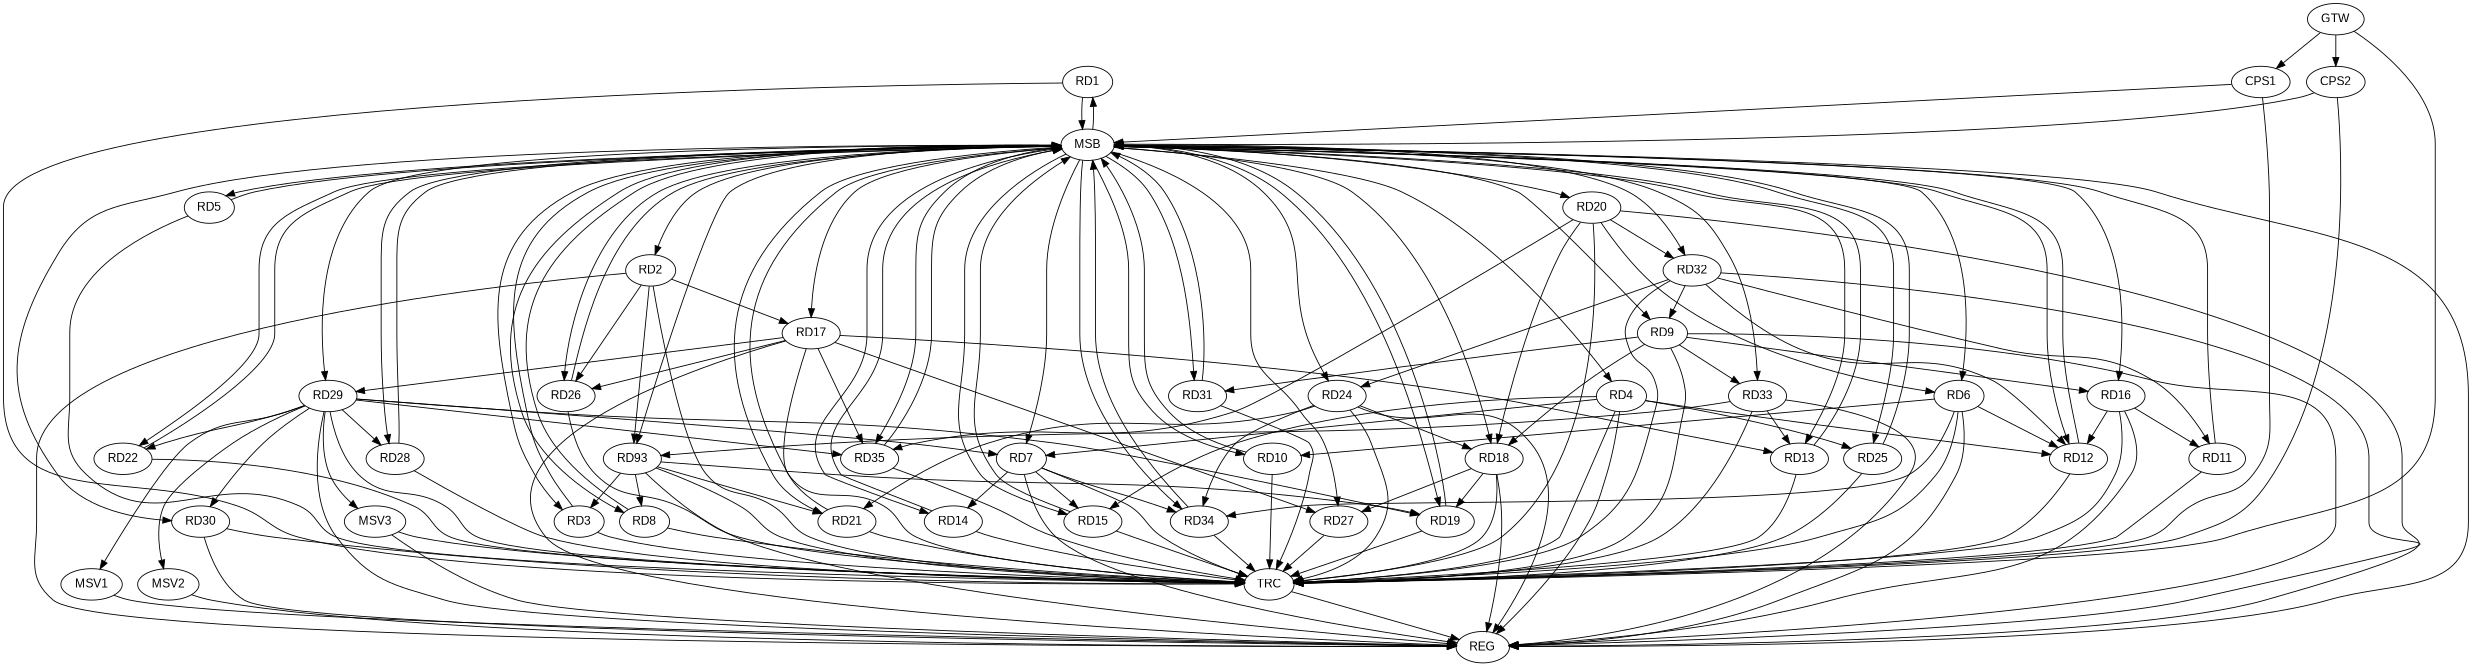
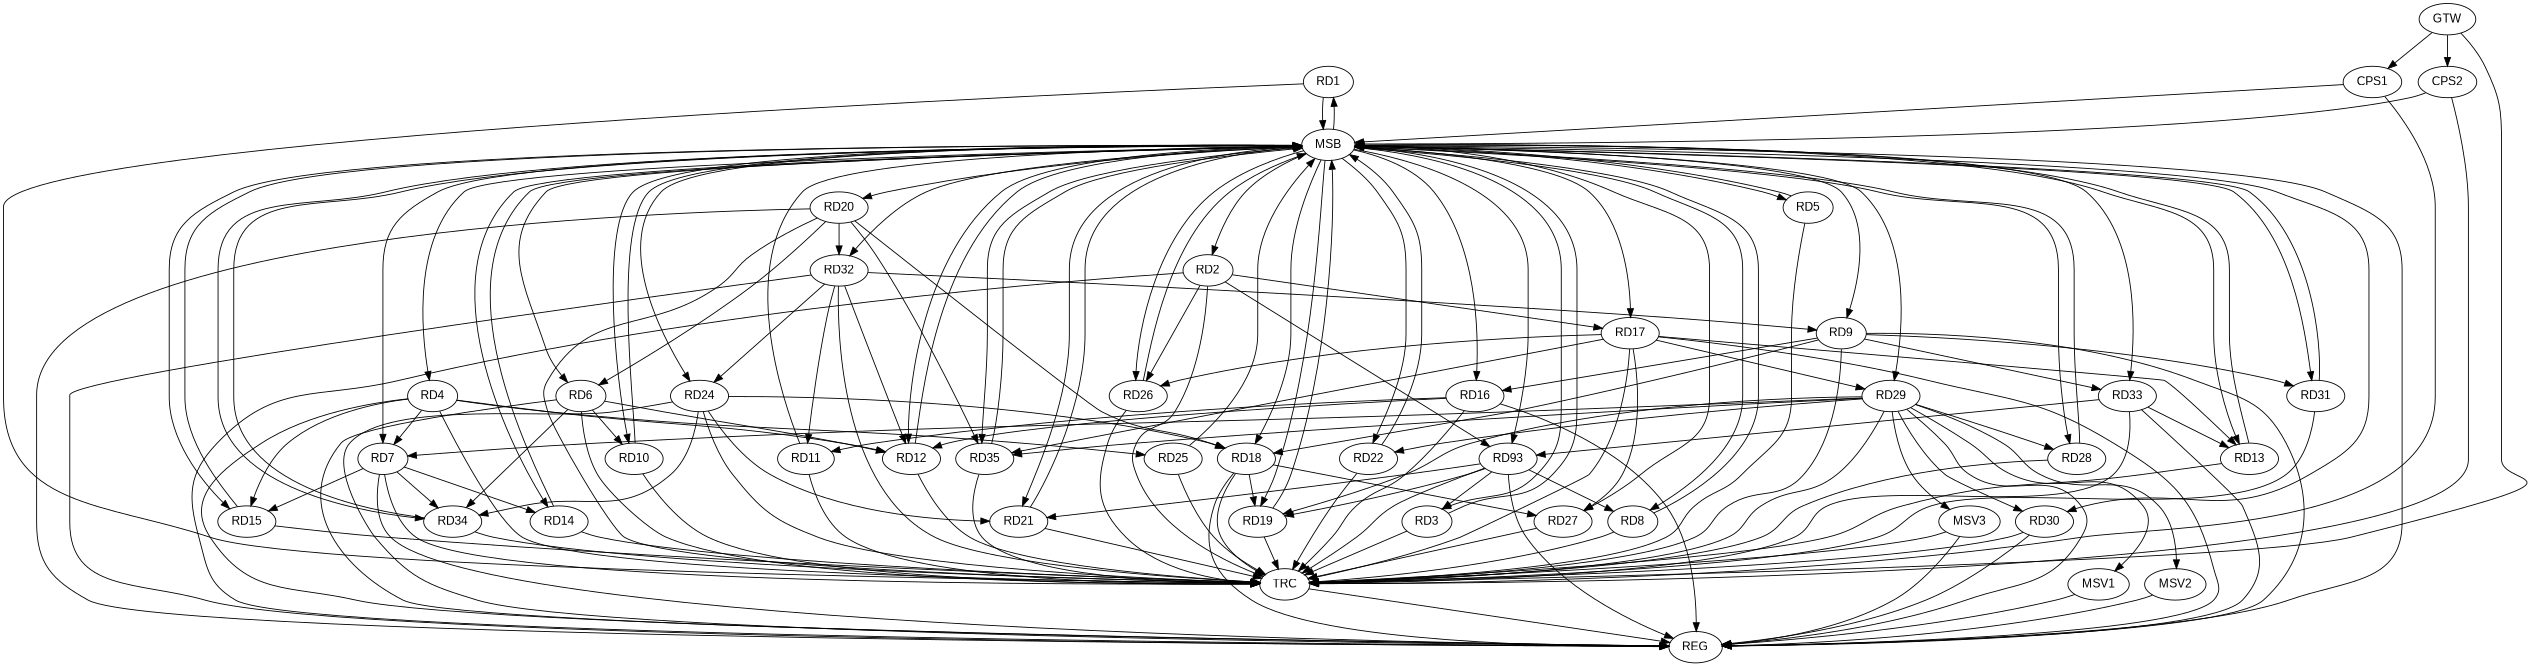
edge "MSB" -> "RD25": removed
